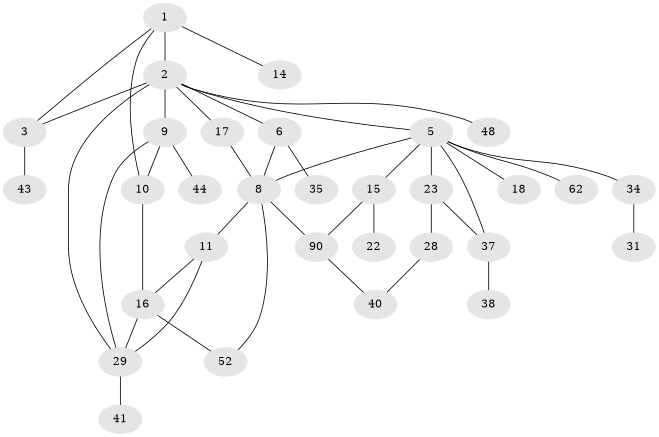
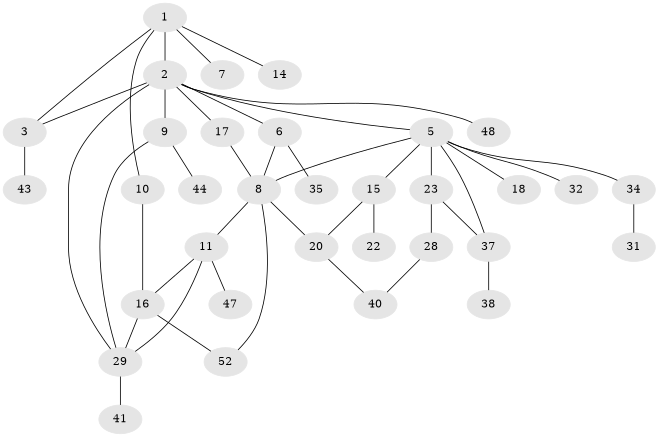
node "7": added
edge "9" -- "10": removed
node "62": label "62" -> "32"
node "90": label "90" -> "20"
node "47": added
